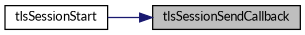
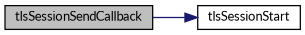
edge "tlsSessionStart" -> "tlsSessionSendCallback": reversed
